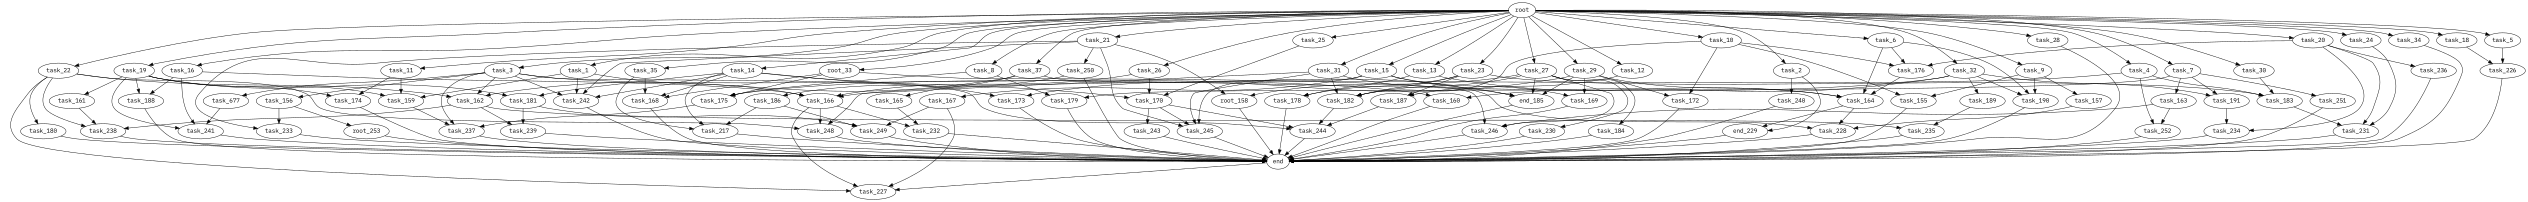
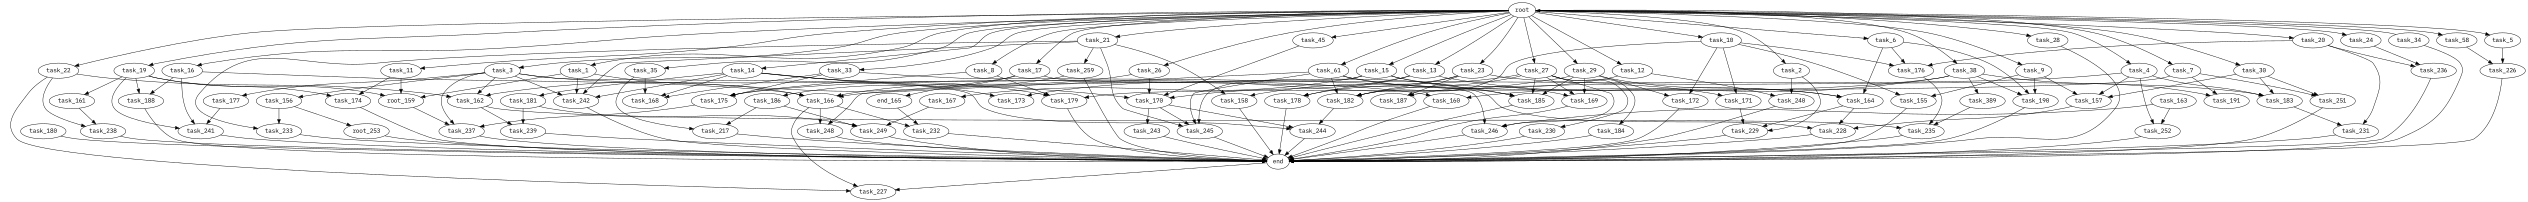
edge "root" -> "task_34": reversed
node "task_25": label "task_25" -> "task_45"
node "task_18": label "task_18" -> "task_58"
node "root_33": label "root_33" -> "task_33"
node "task_37": label "task_37" -> "task_17"
node "task_250": label "task_250" -> "task_259"
node "task_31": label "task_31" -> "task_61"
node "task_32": label "task_32" -> "task_38"
edge "task_12" -> "task_240": added
edge "task_7" -> "task_163": removed
edge "task_19" -> "task_181": removed
edge "task_27" -> "task_169": added
edge "task_176" -> "task_164": now "task_176" -> "task_235"
edge "task_30" -> "task_251": added
edge "task_24" -> "task_231": now "task_24" -> "task_236"
edge "task_4" -> "task_157": added
edge "task_13" -> "task_170": added
edge "task_30" -> "task_157": added
edge "task_22" -> "task_180": removed
edge "task_14" -> "task_217": now "task_14" -> "task_179"
node "task_677": label "task_677" -> "task_177"
node "task_159": label "task_159" -> "root_159"
node "task_165": label "task_165" -> "end_165"
node "root_158": label "root_158" -> "task_158"
node "end_185": label "end_185" -> "task_185"
node "task_171": added
node "task_189": label "task_189" -> "task_389"
edge "task_187" -> "task_244": removed
edge "task_162" -> "task_238": removed
edge "task_22" -> "task_248": removed
node "end_229": label "end_229" -> "task_229"
node "task_234": removed
edge "task_173" -> "end": removed
edge "task_168" -> "end": removed
edge "task_167" -> "task_227": removed
